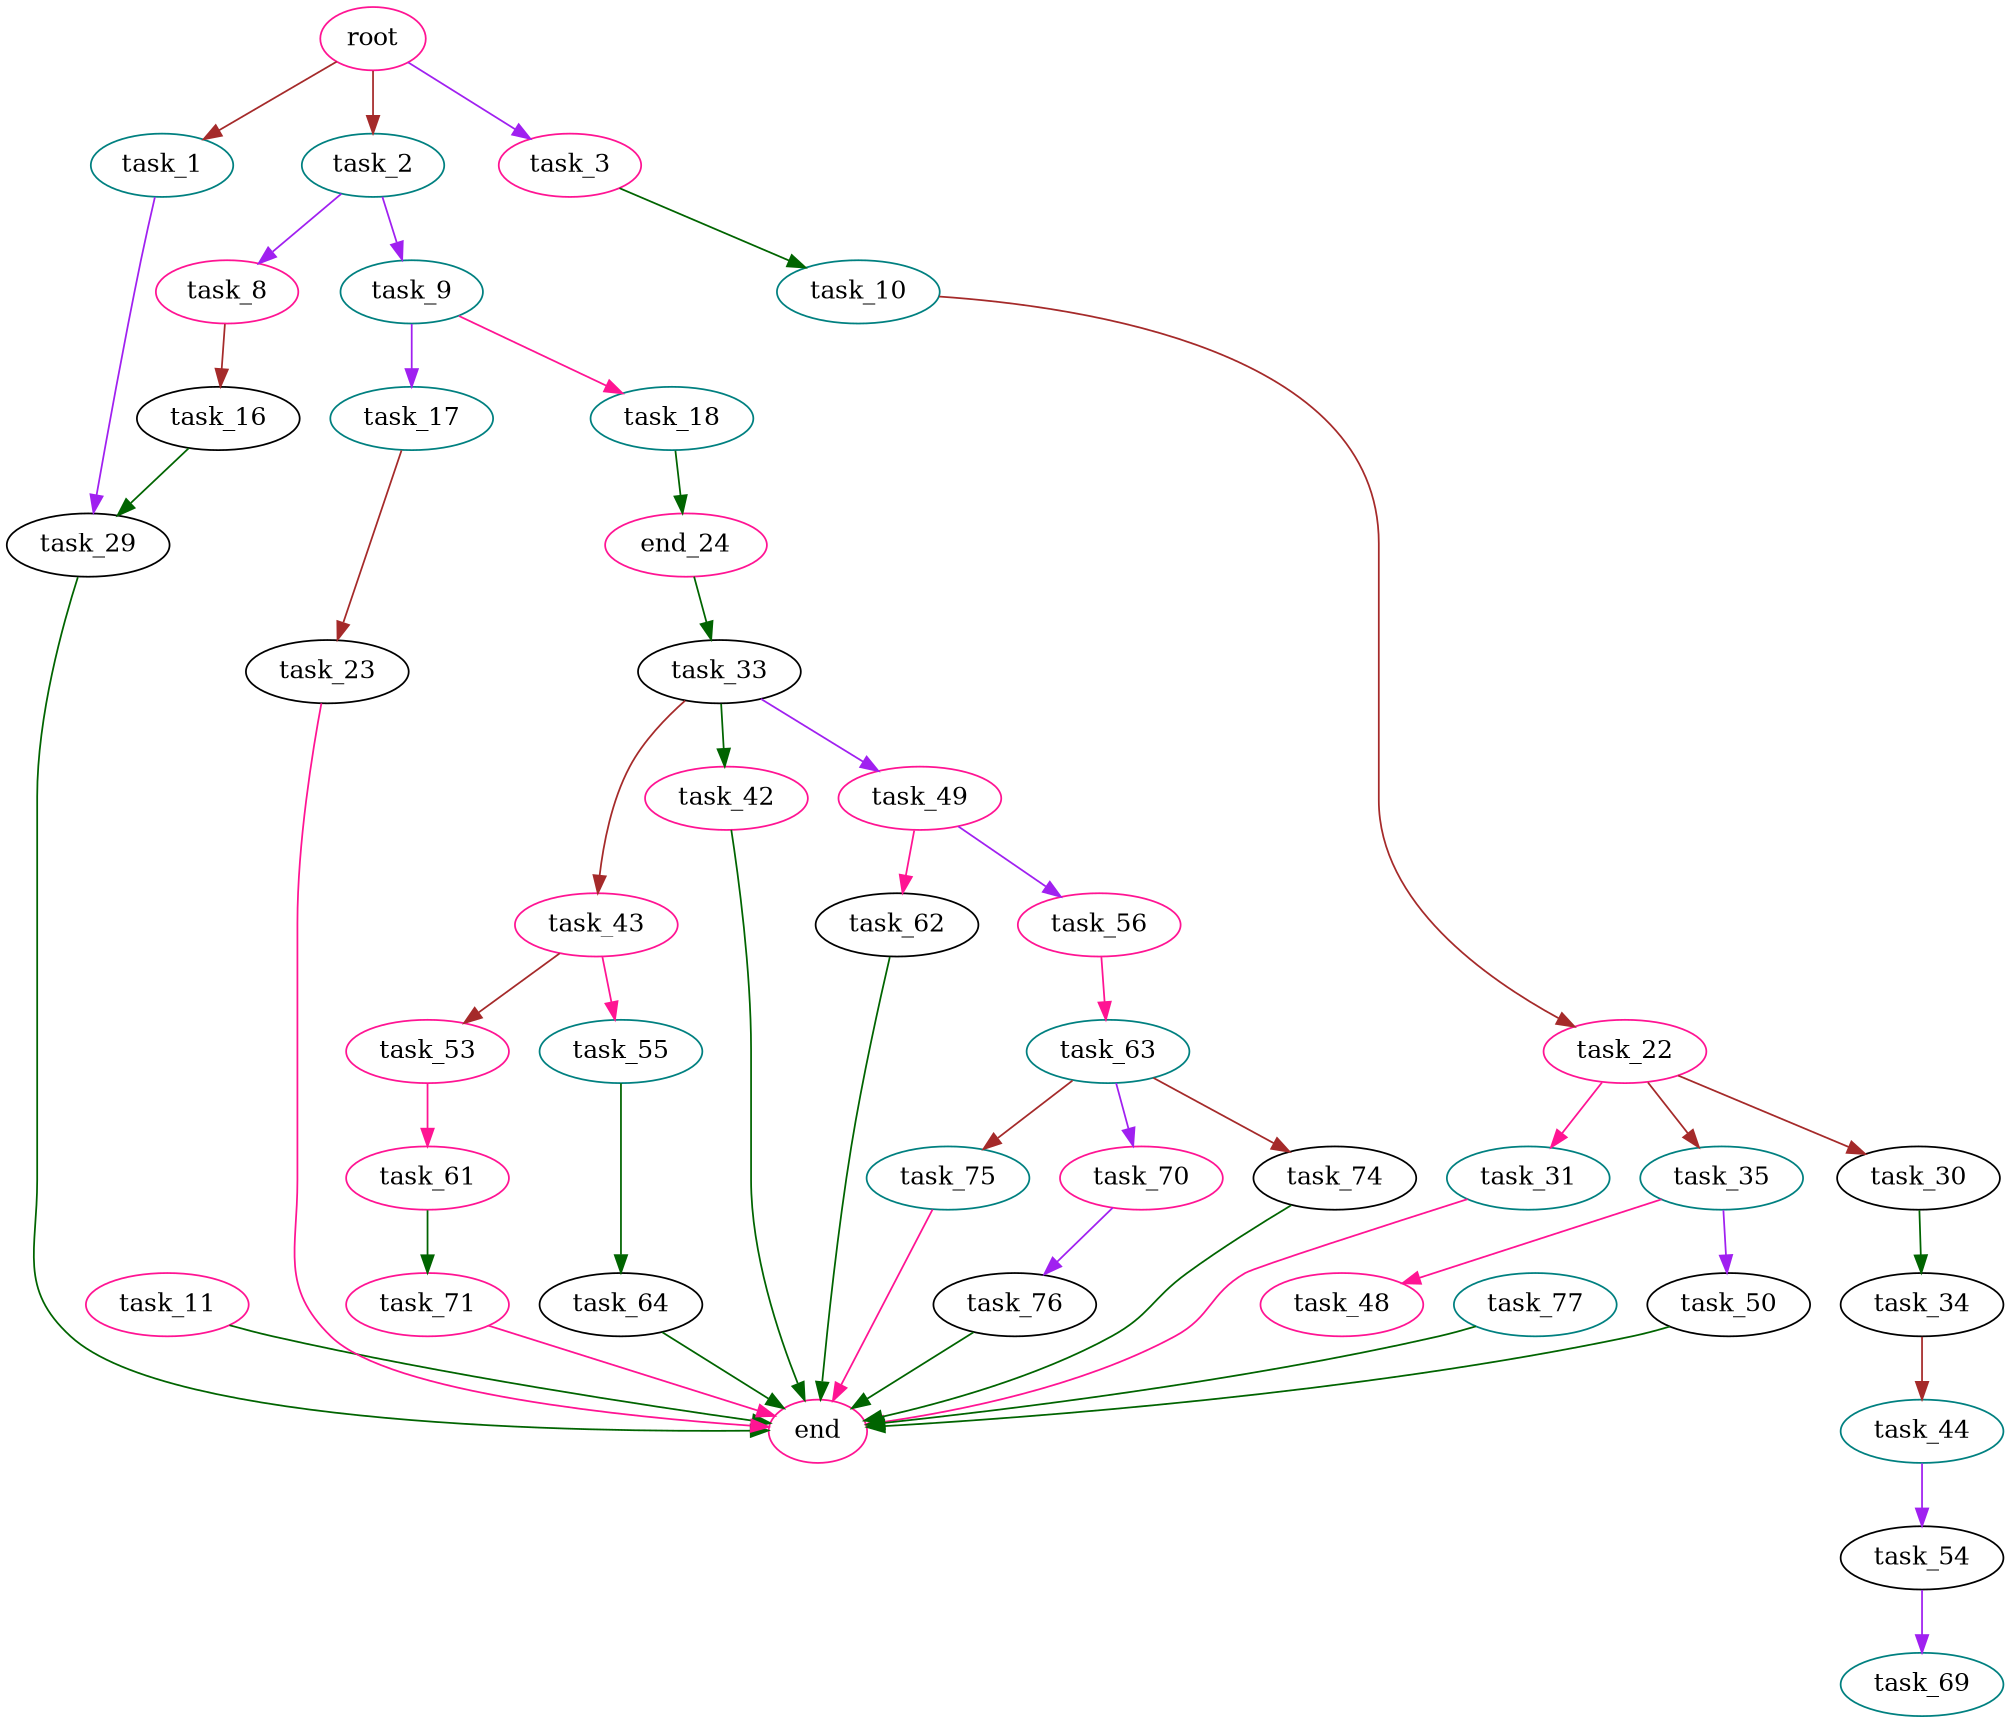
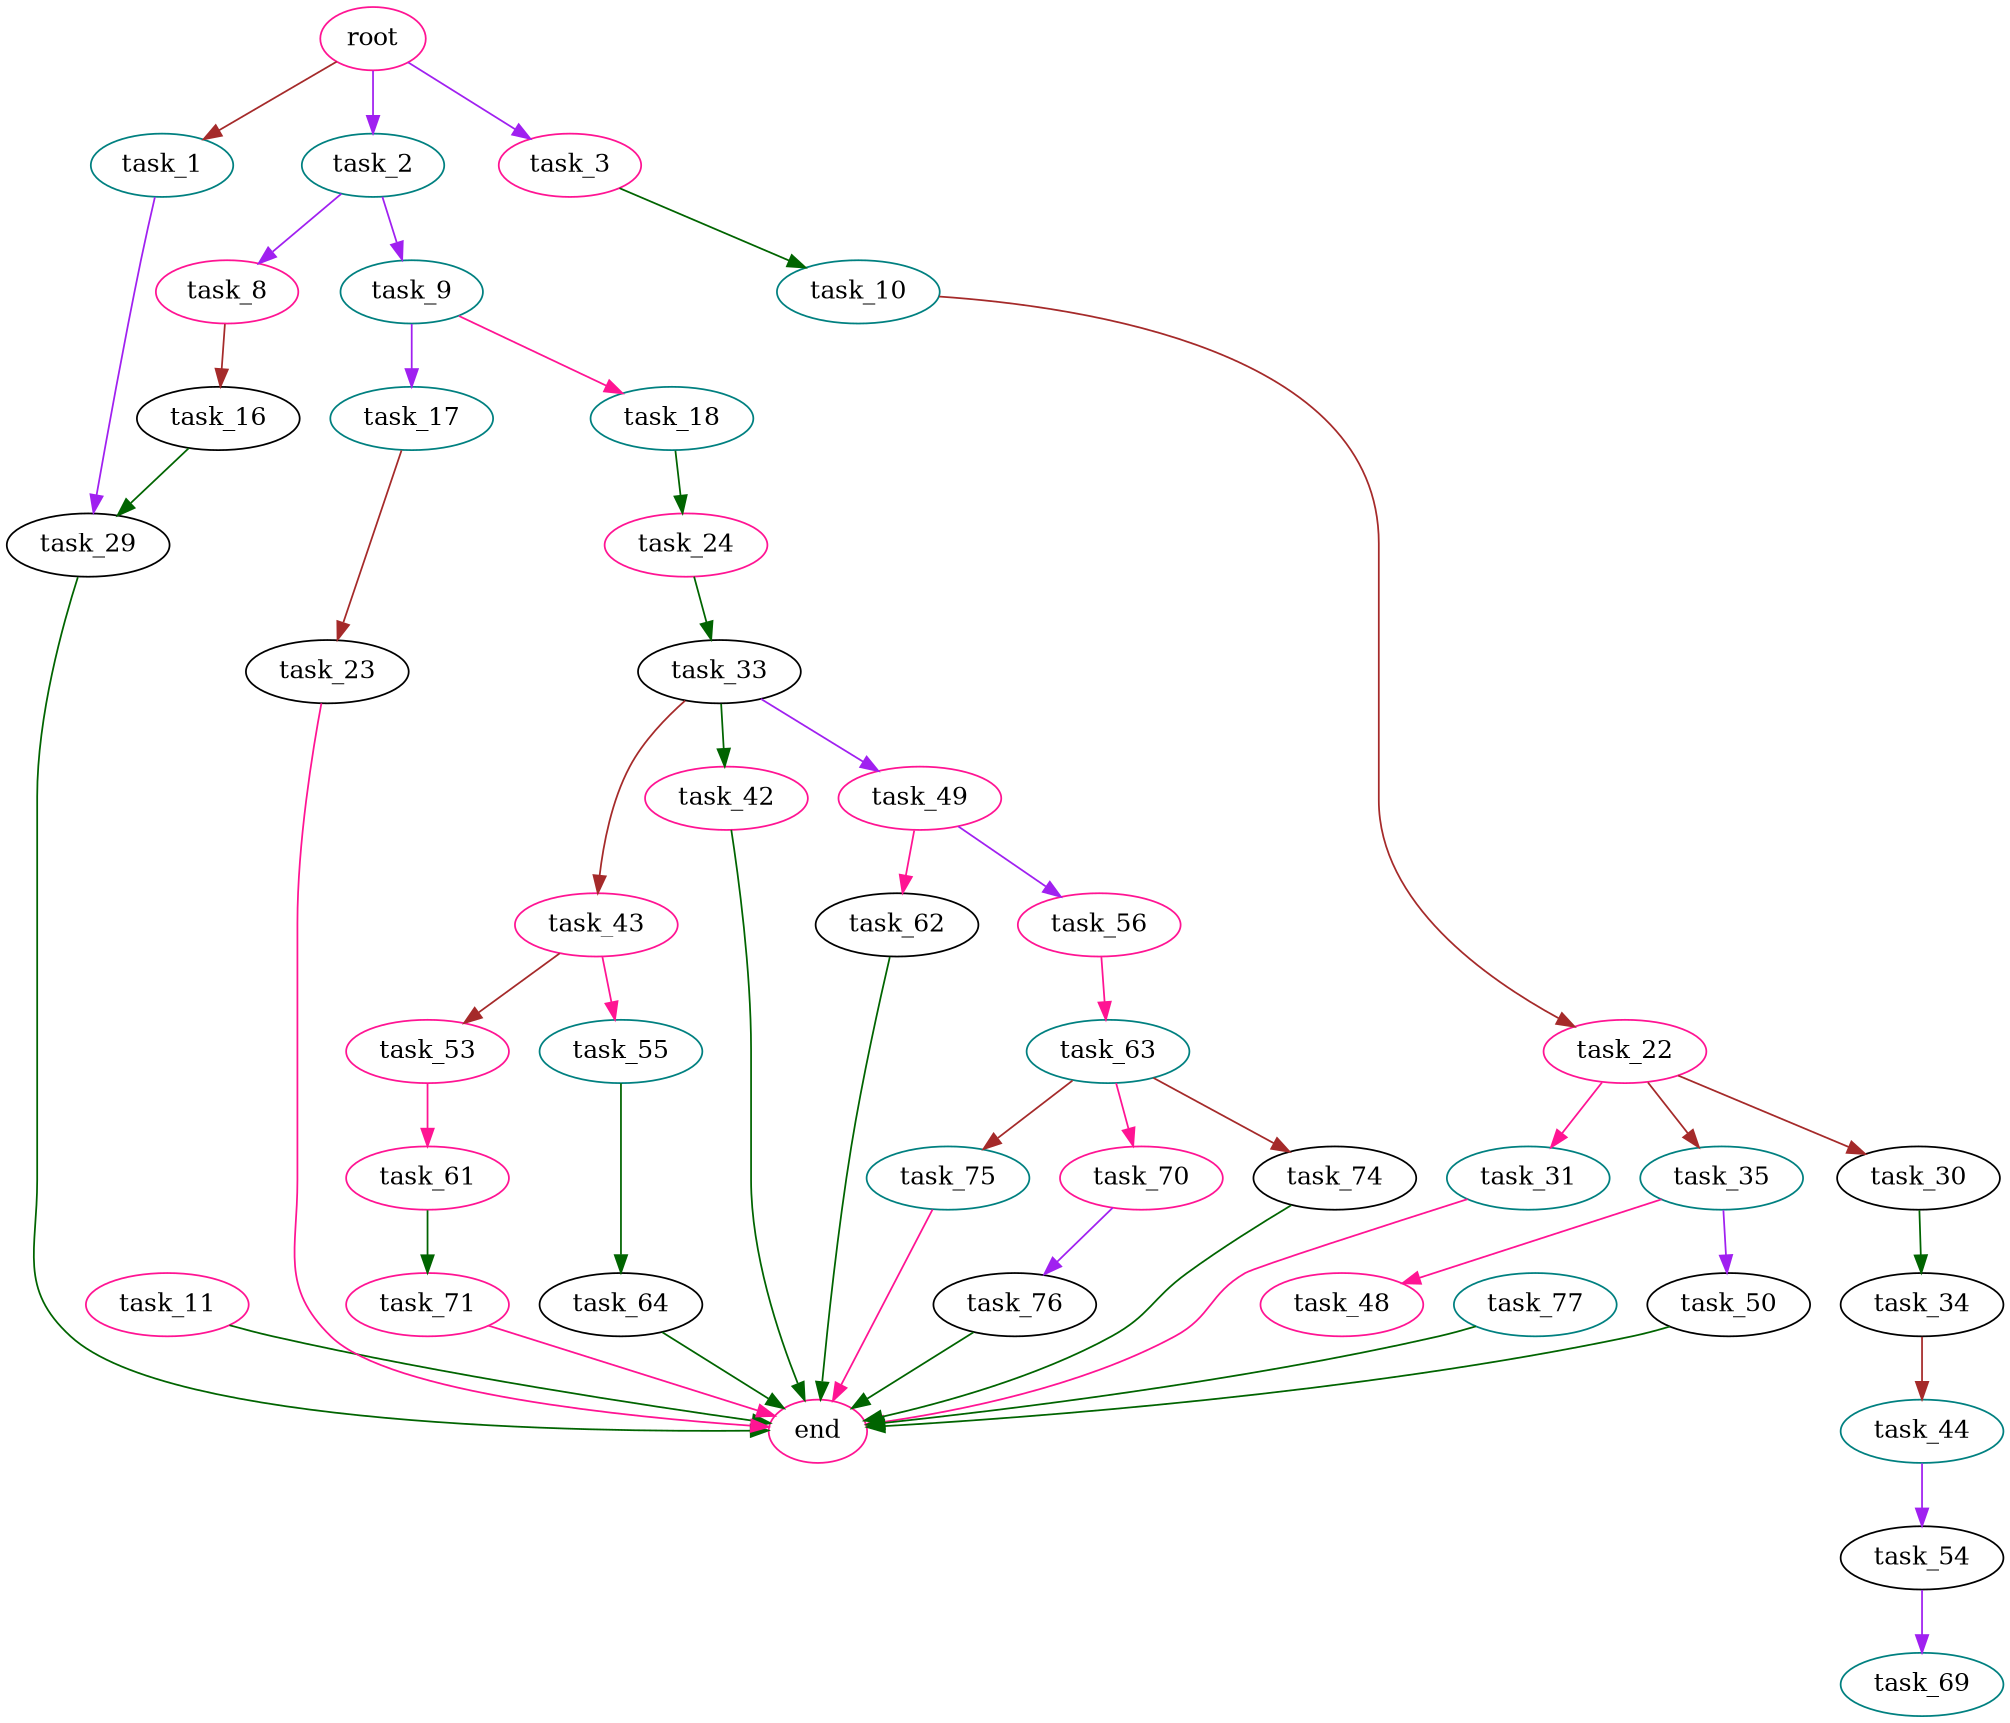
edge "root" -> "task_2": color brown -> purple
node "end_24": label "end_24" -> "task_24"
edge "task_63" -> "task_70": color purple -> deeppink
